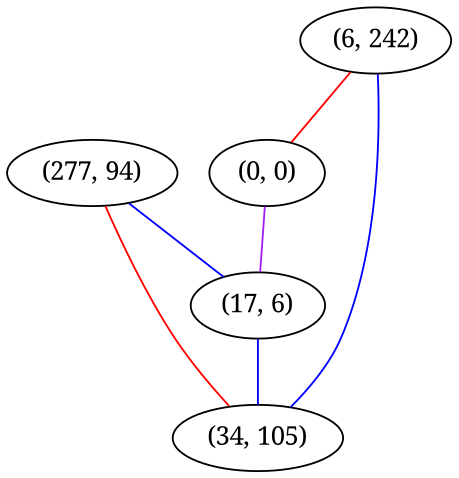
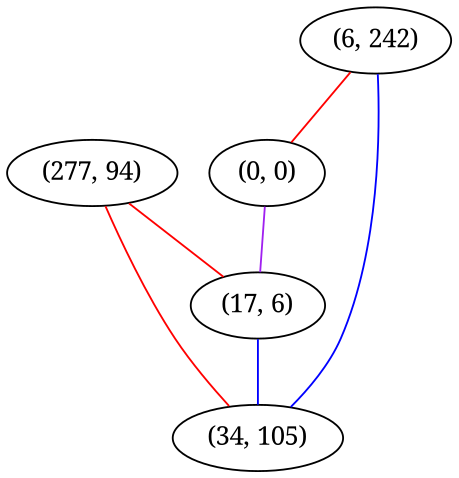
edge "(277, 94)" -- "(17, 6)": color blue -> red
